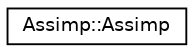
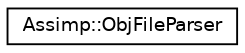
node "Assimp::Assimp": label "Assimp::Assimp" -> "Assimp::ObjFileParser"
